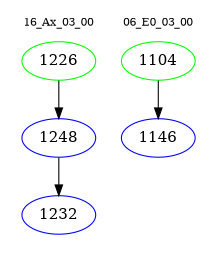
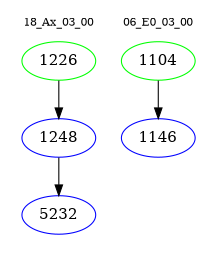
cluster "16_Ax_03_00": label "16_Ax_03_00" -> "18_Ax_03_00"
node "1232": label "1232" -> "5232"
